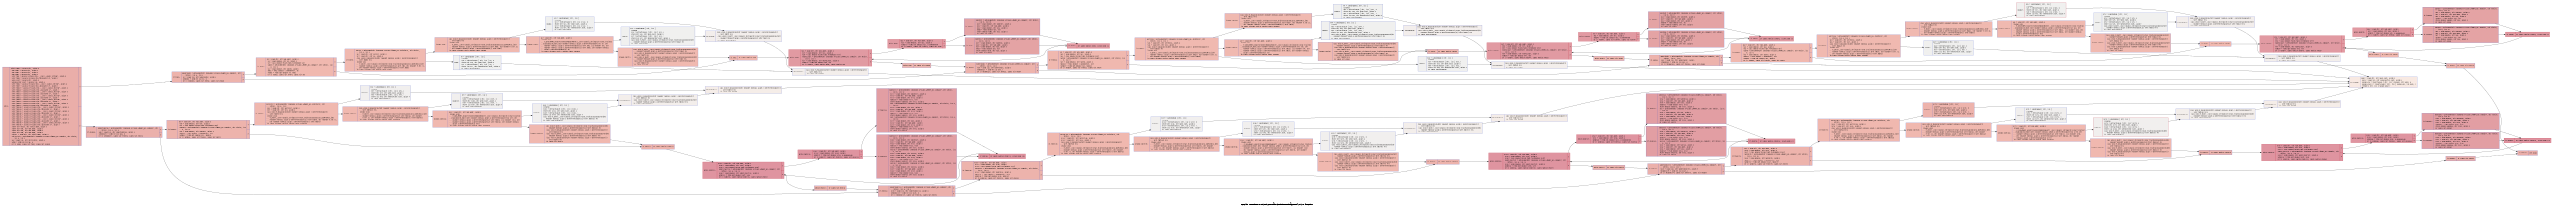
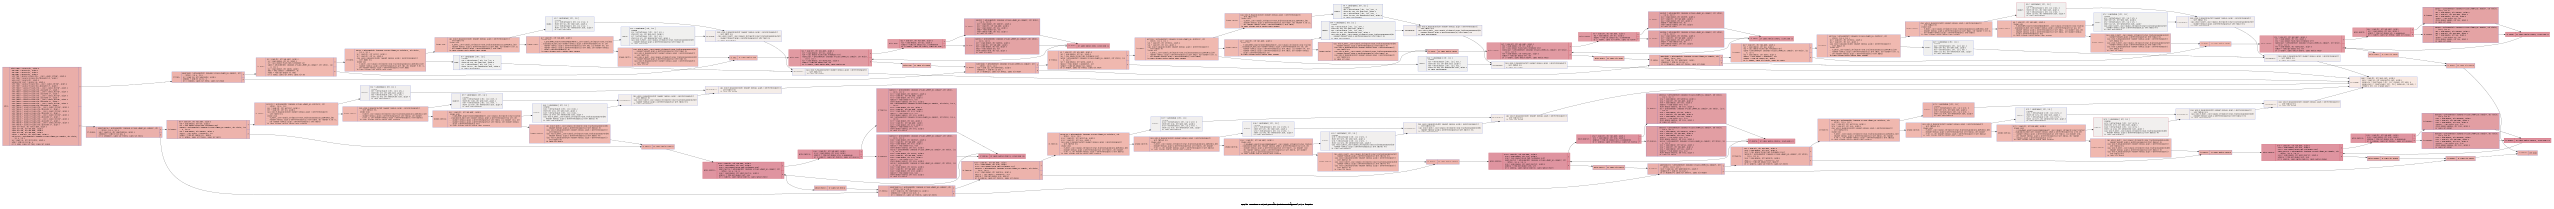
node "while.end208:": added
